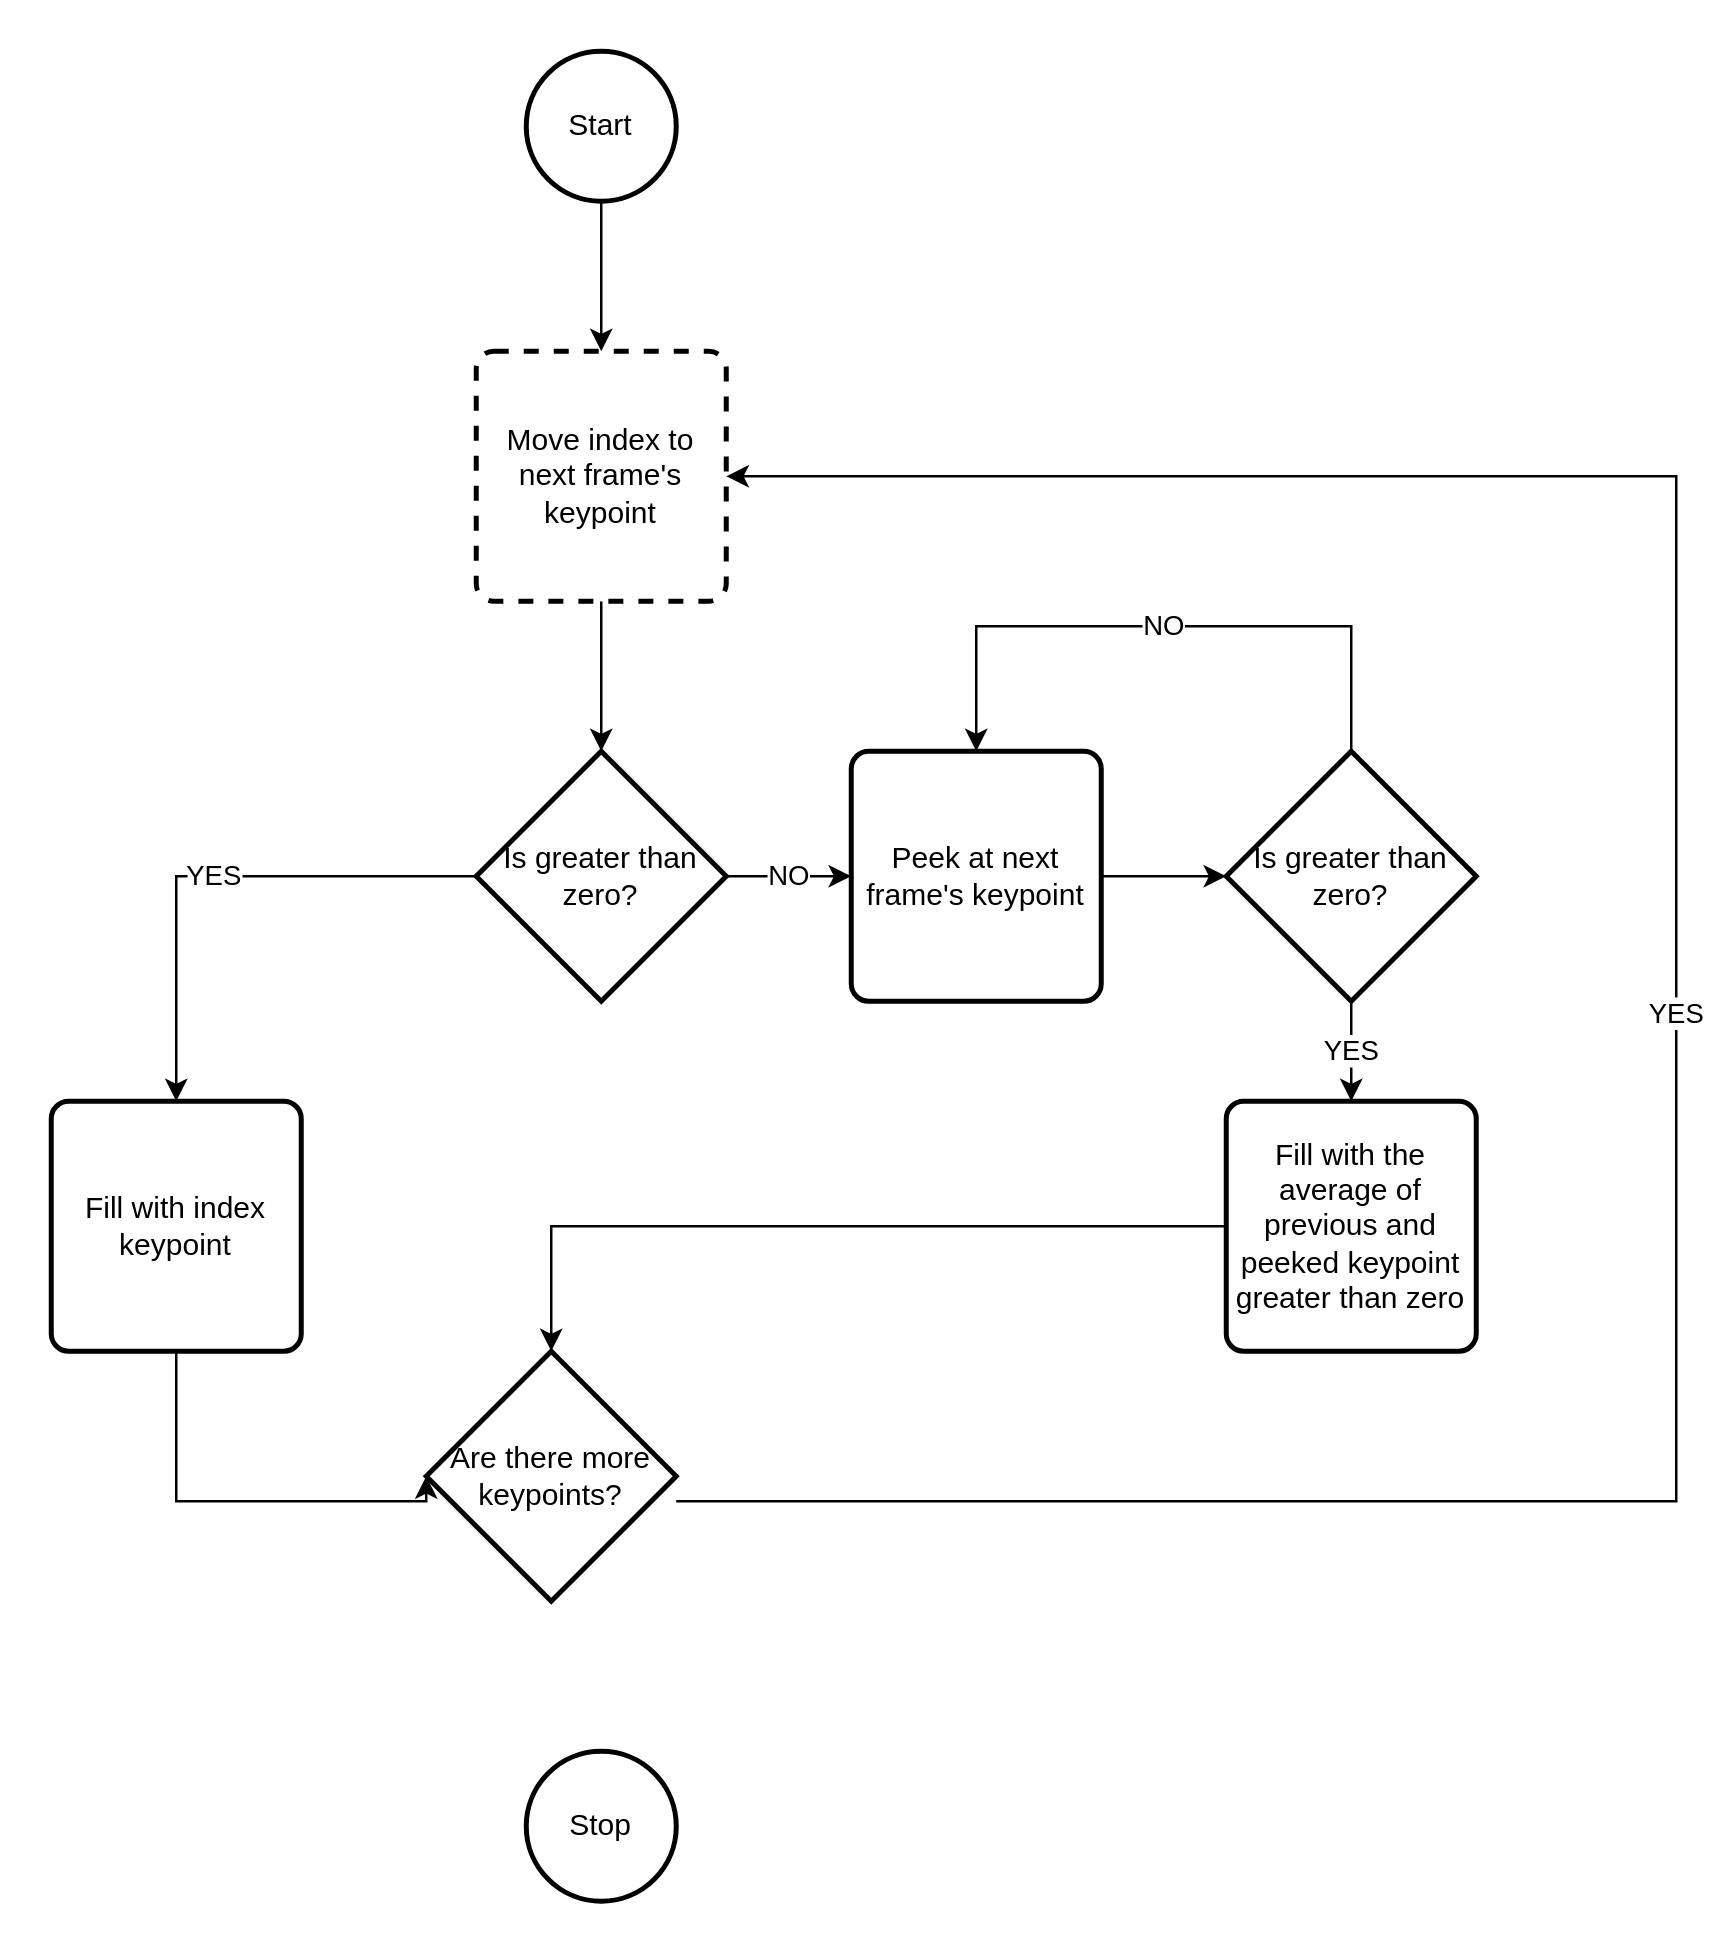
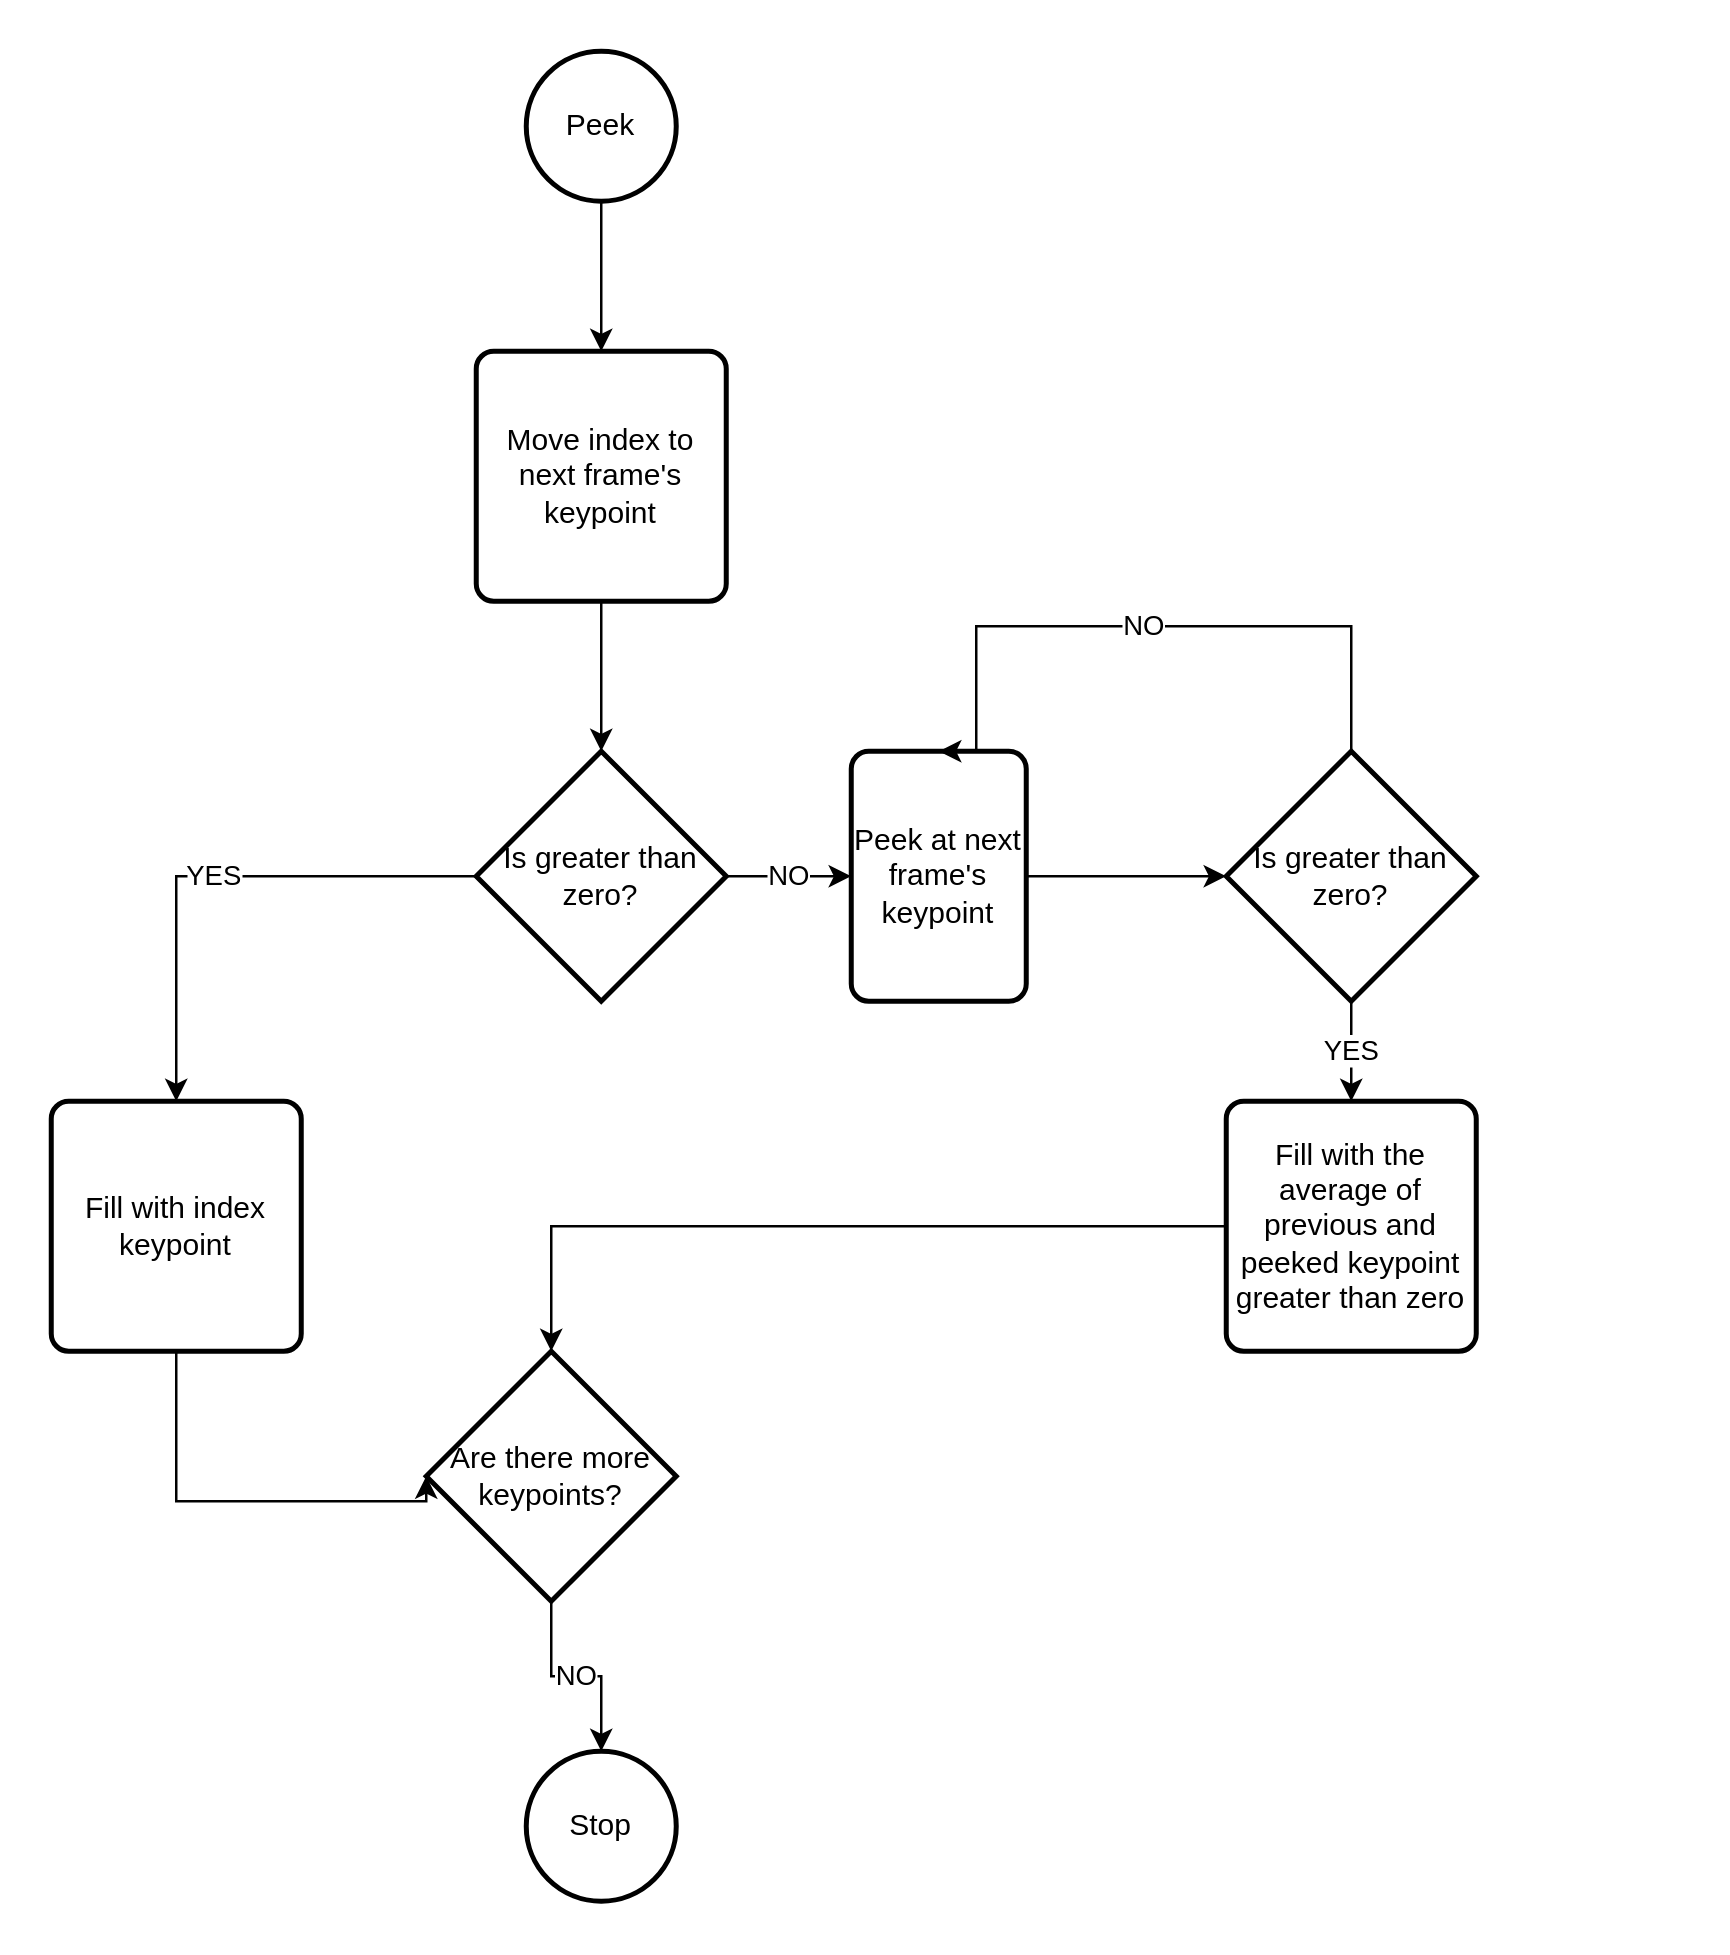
node "Start": label "Start" -> "Peek"
node "Move index to next frame's keypoint": style dashed -> solid
node "Peek at next frame's keypoint": size 250x250 -> 175x250
edge "Are there more keypoints?" -> "Move index to next frame's keypoint": removed, label "YES"
edge "Are there more keypoints?" -> "Stop": added, label "NO"
